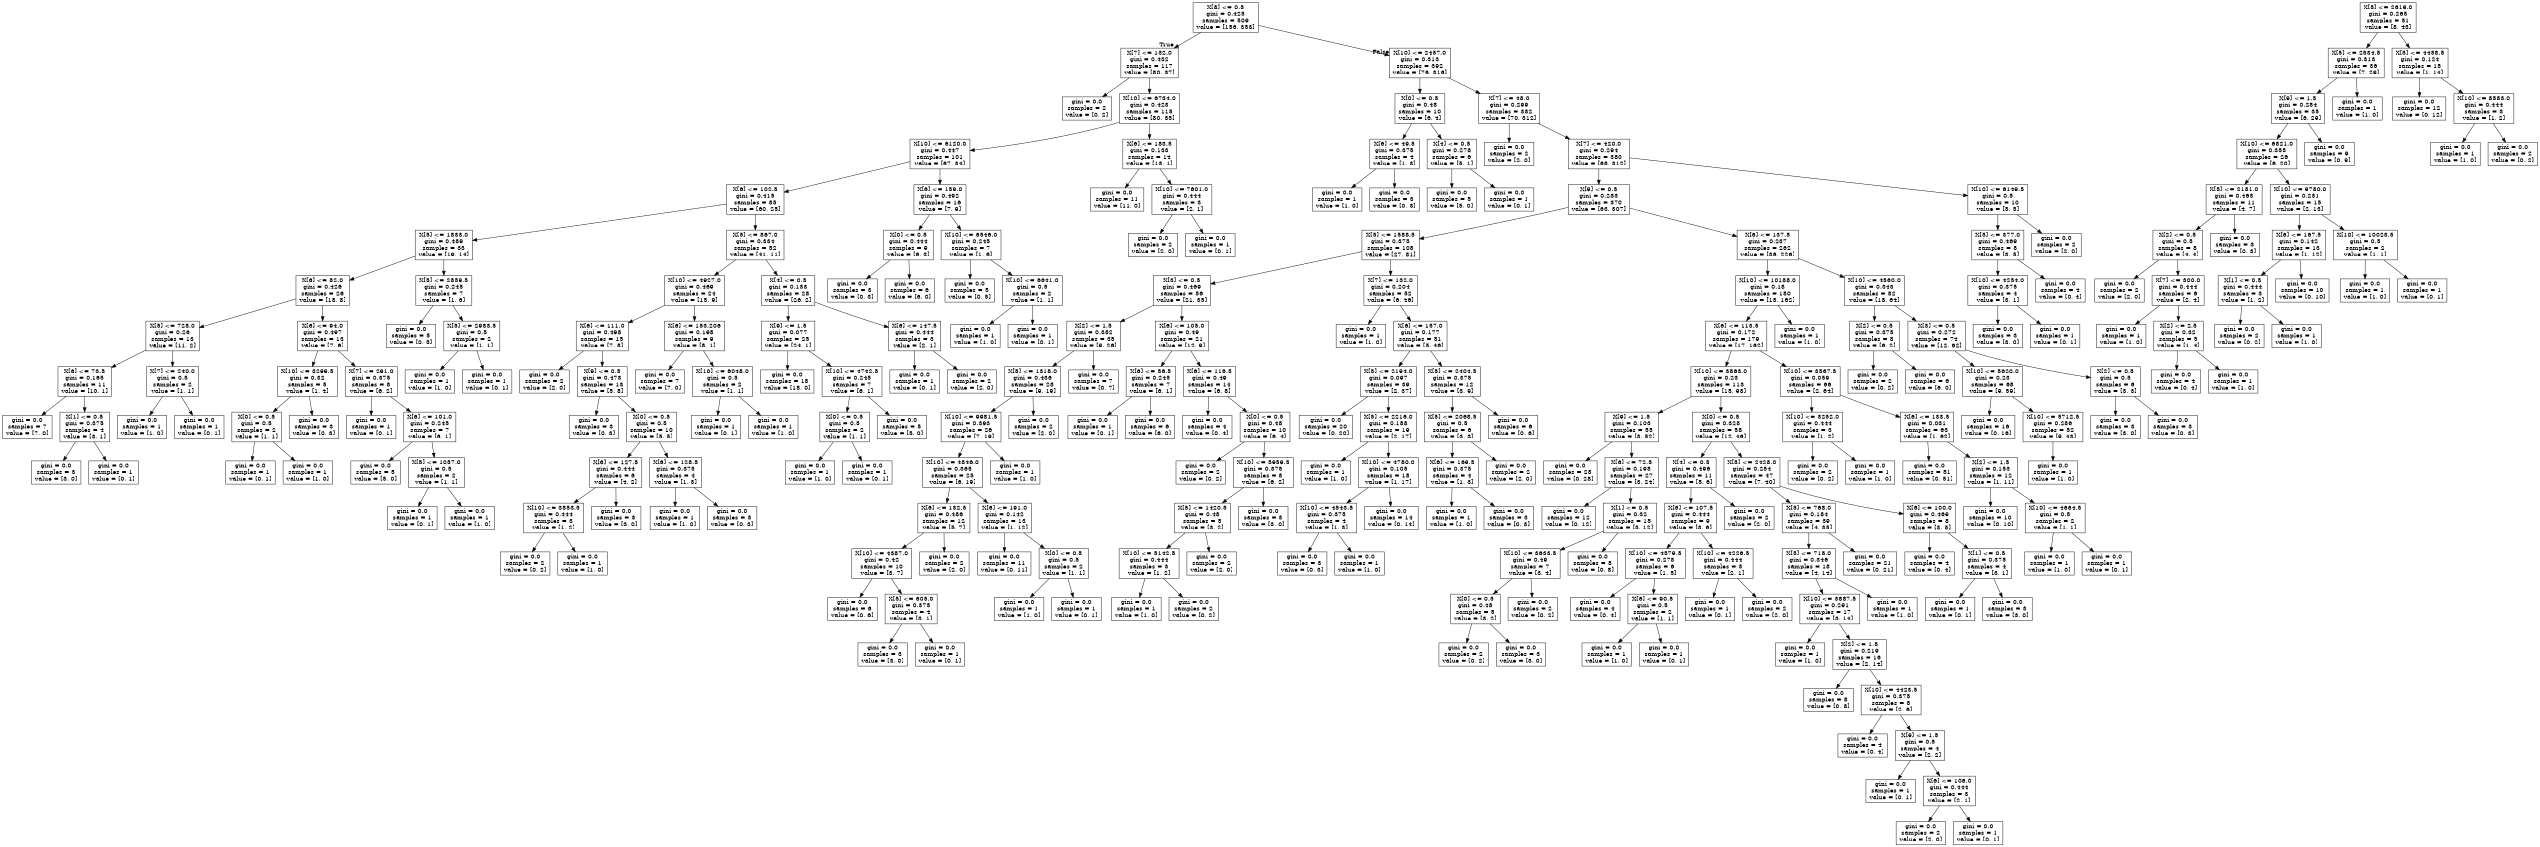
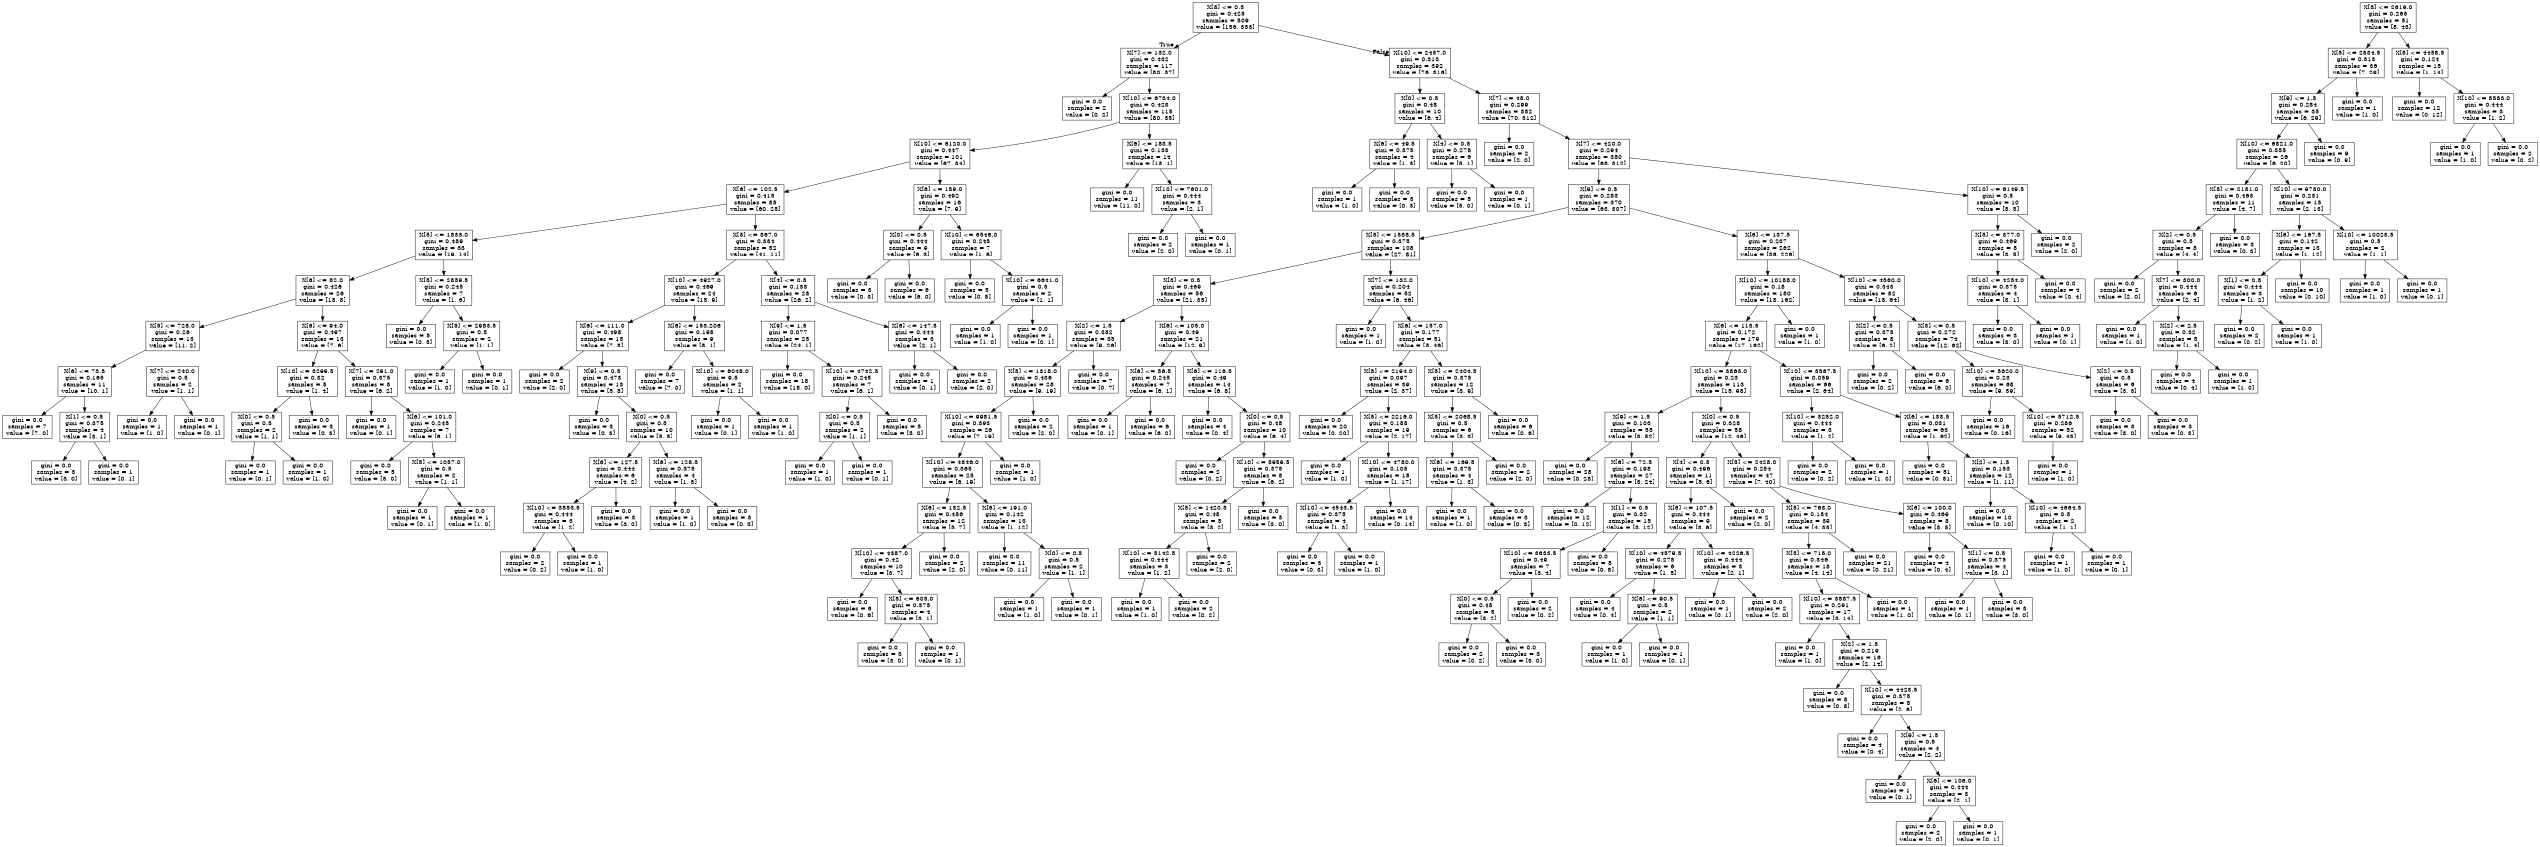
edge "X[5] <= 728.0 gini = 0.26 samples = 13 value = [11, 2]" -> "X[7] <= 240.0 gini = 0.5 samples = 2 value = [1, 1]": removed
node "X[10] <= 6048.0 gini = 0.5 samples = 2 value = [1, 1]": label "X[10] <= 6048.0 gini = 0.5 samples = 2 value = [1, 1]" -> "X[10] <= 6048.0 gini = 9.5 samples = 2 value = [1, 1]"
